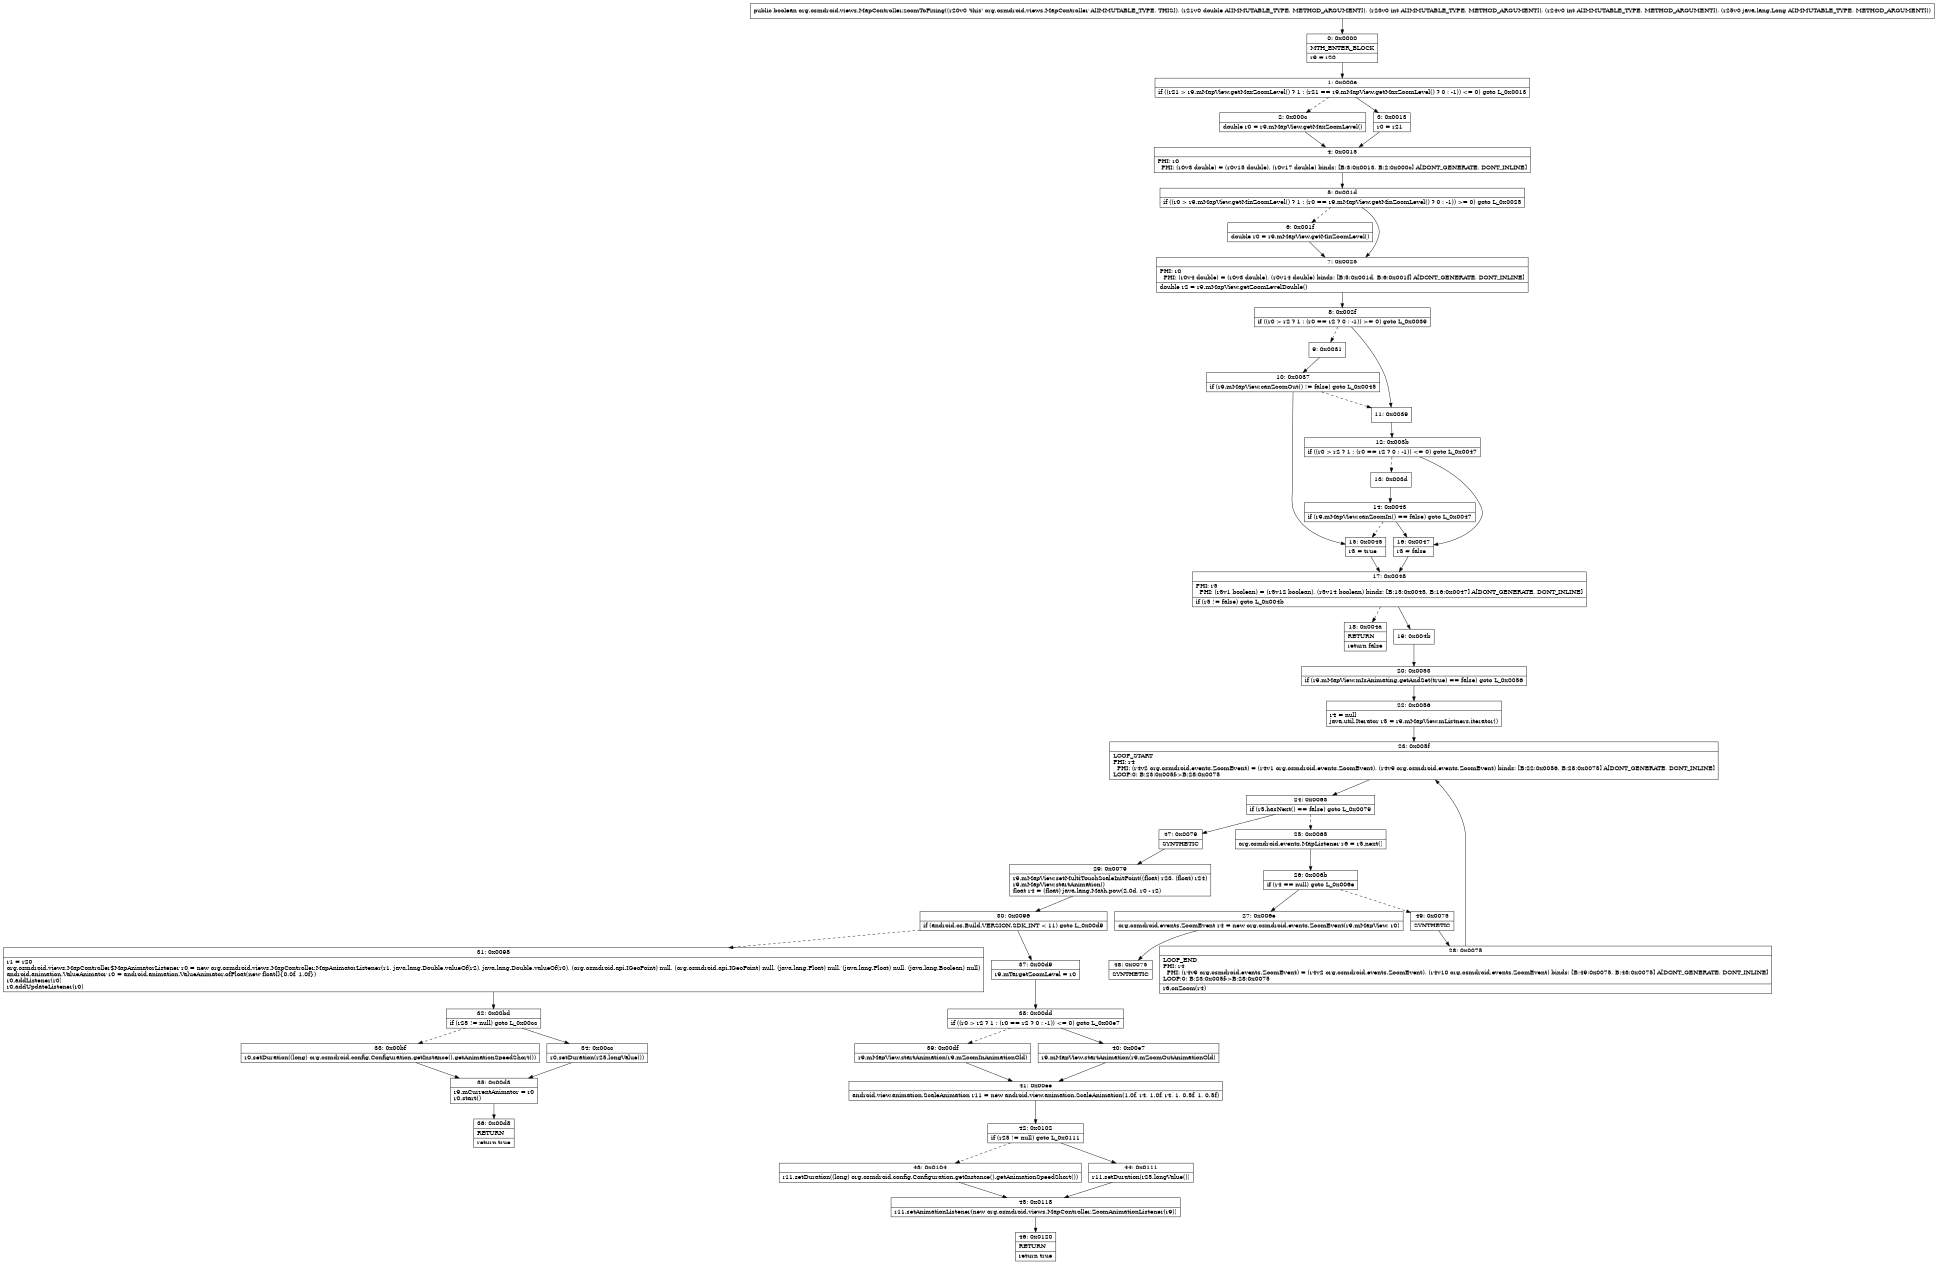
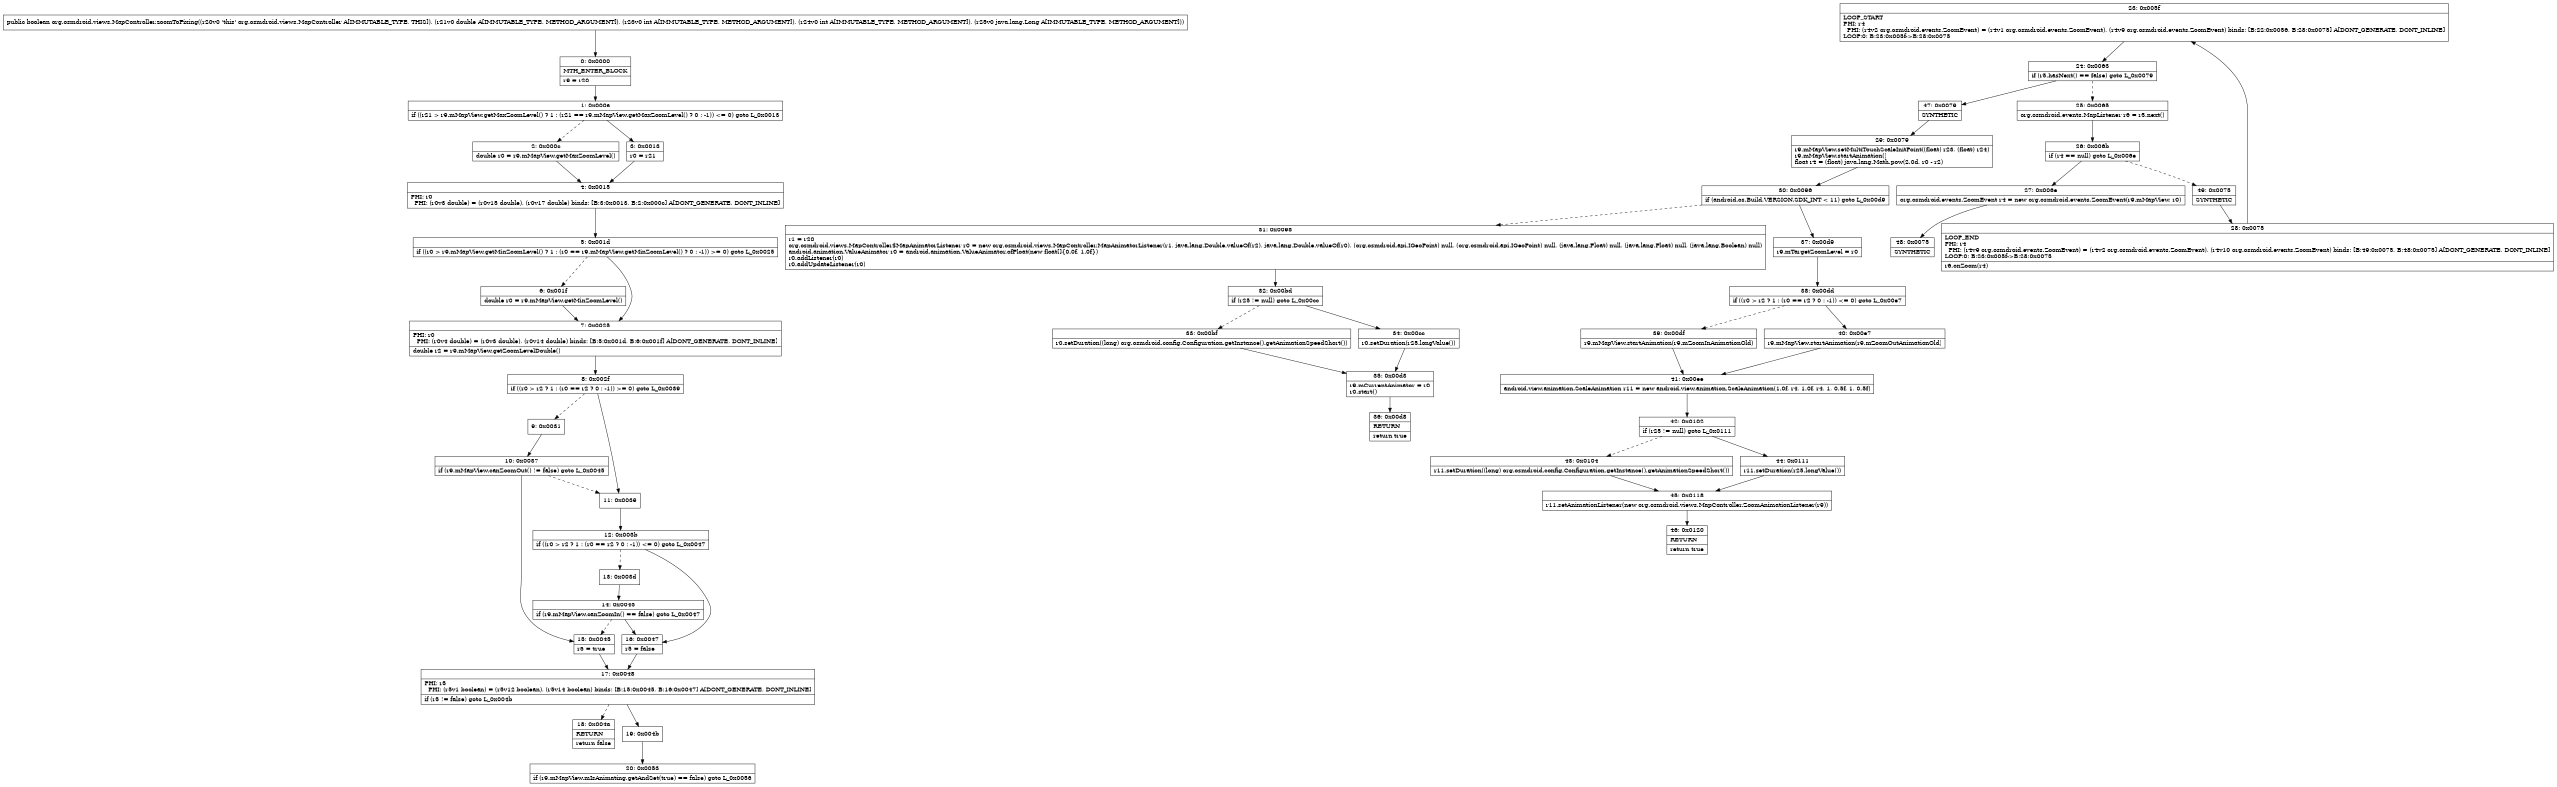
node "22: 0x0056": removed
